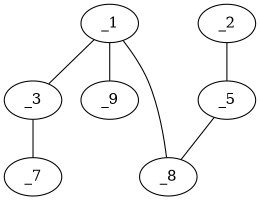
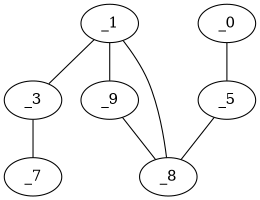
node "_2": label "_2" -> "_0"
edge "_9" -- "_8": added
